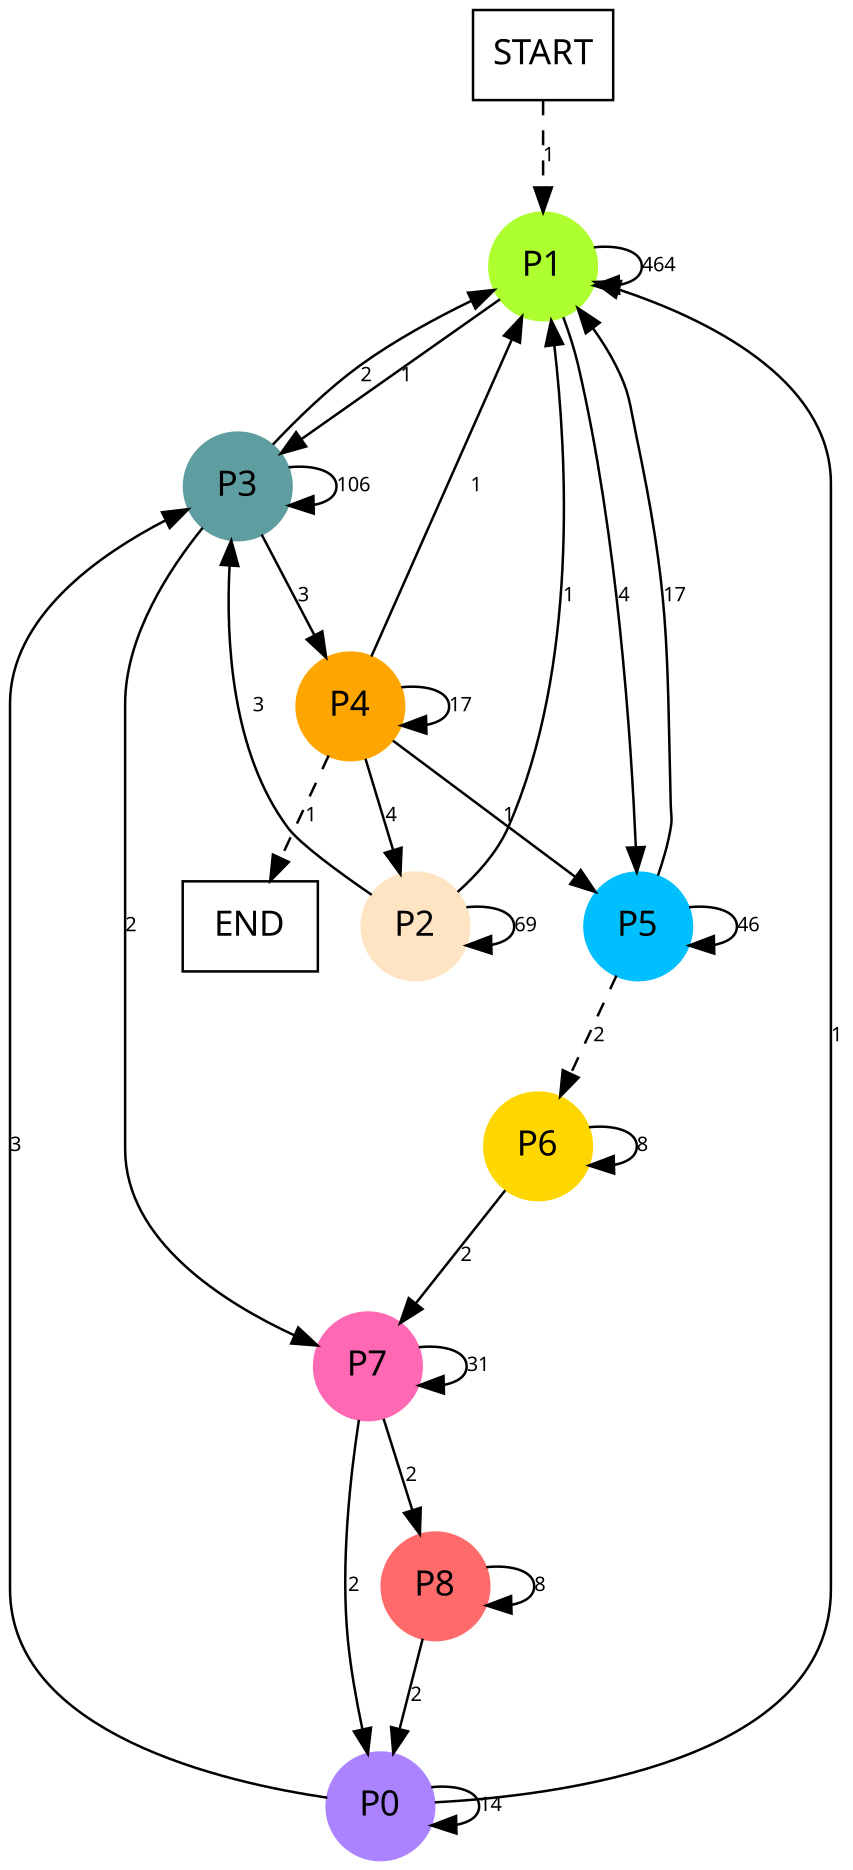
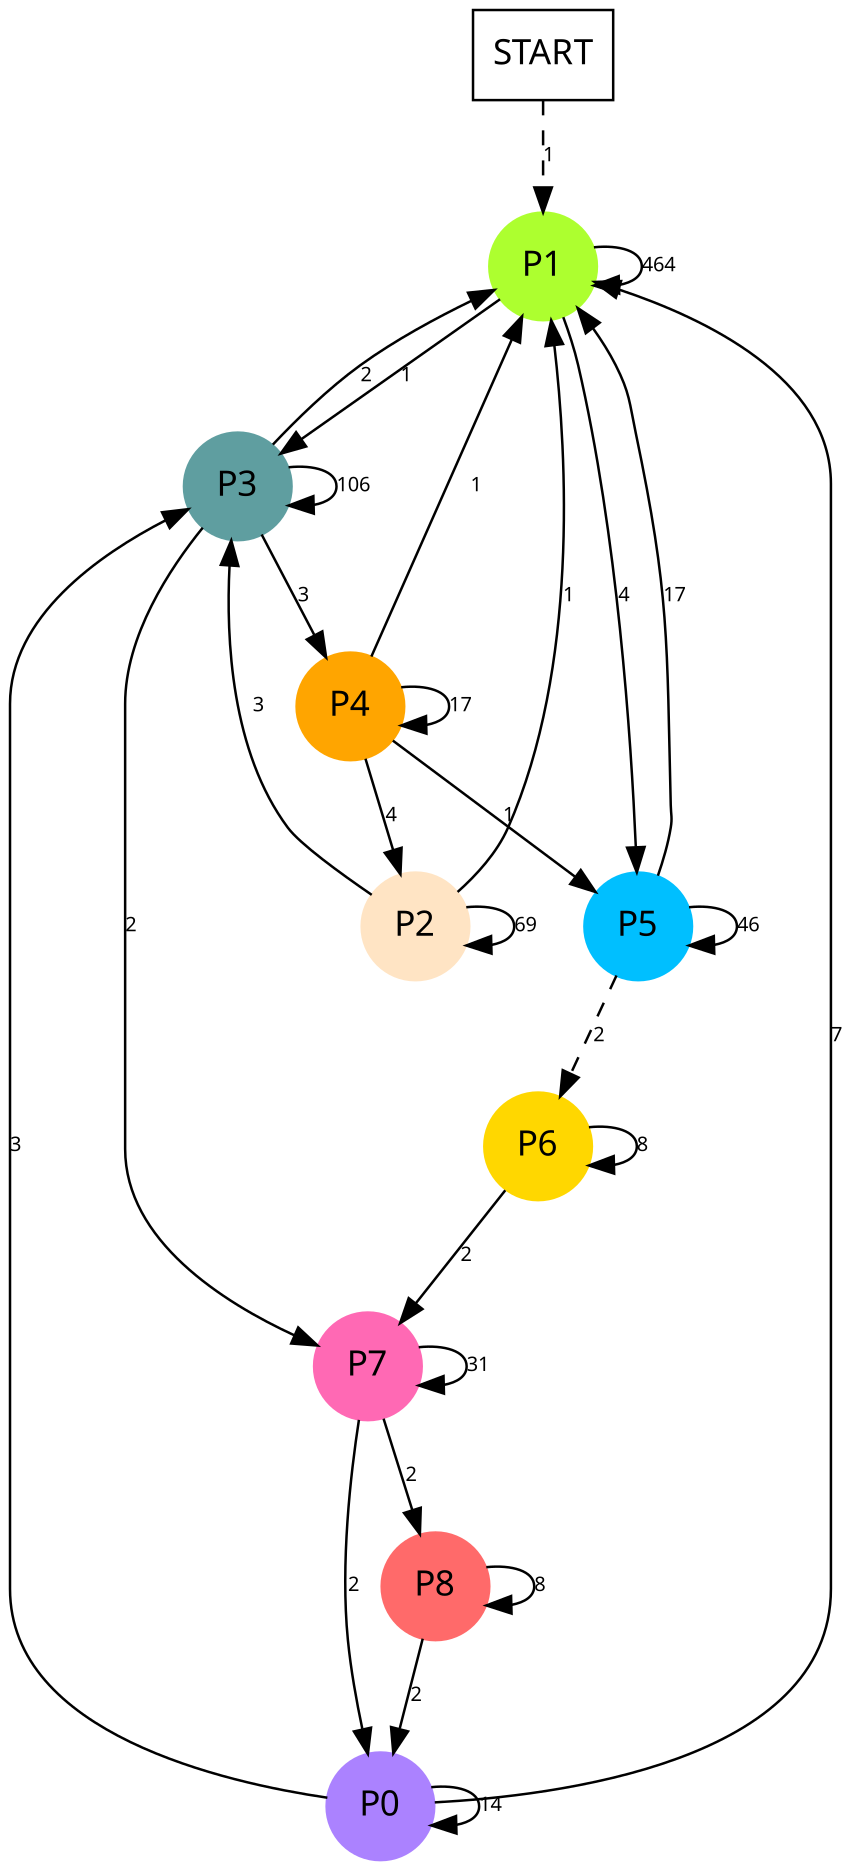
node "END": removed
edge "P0" -> "P1": label "1" -> "7"
